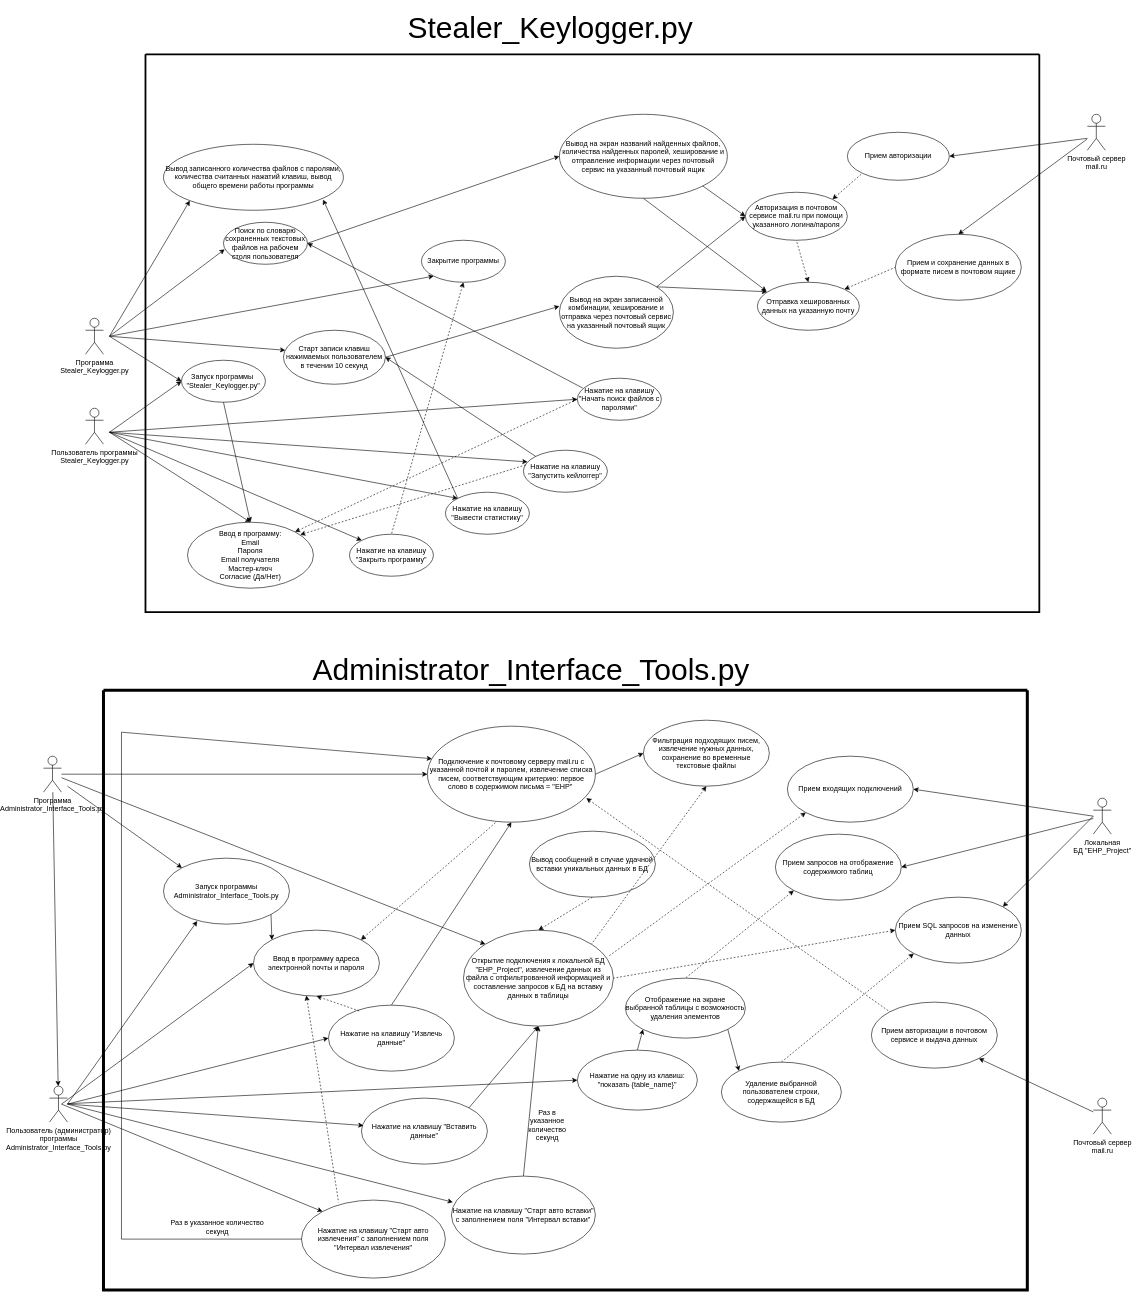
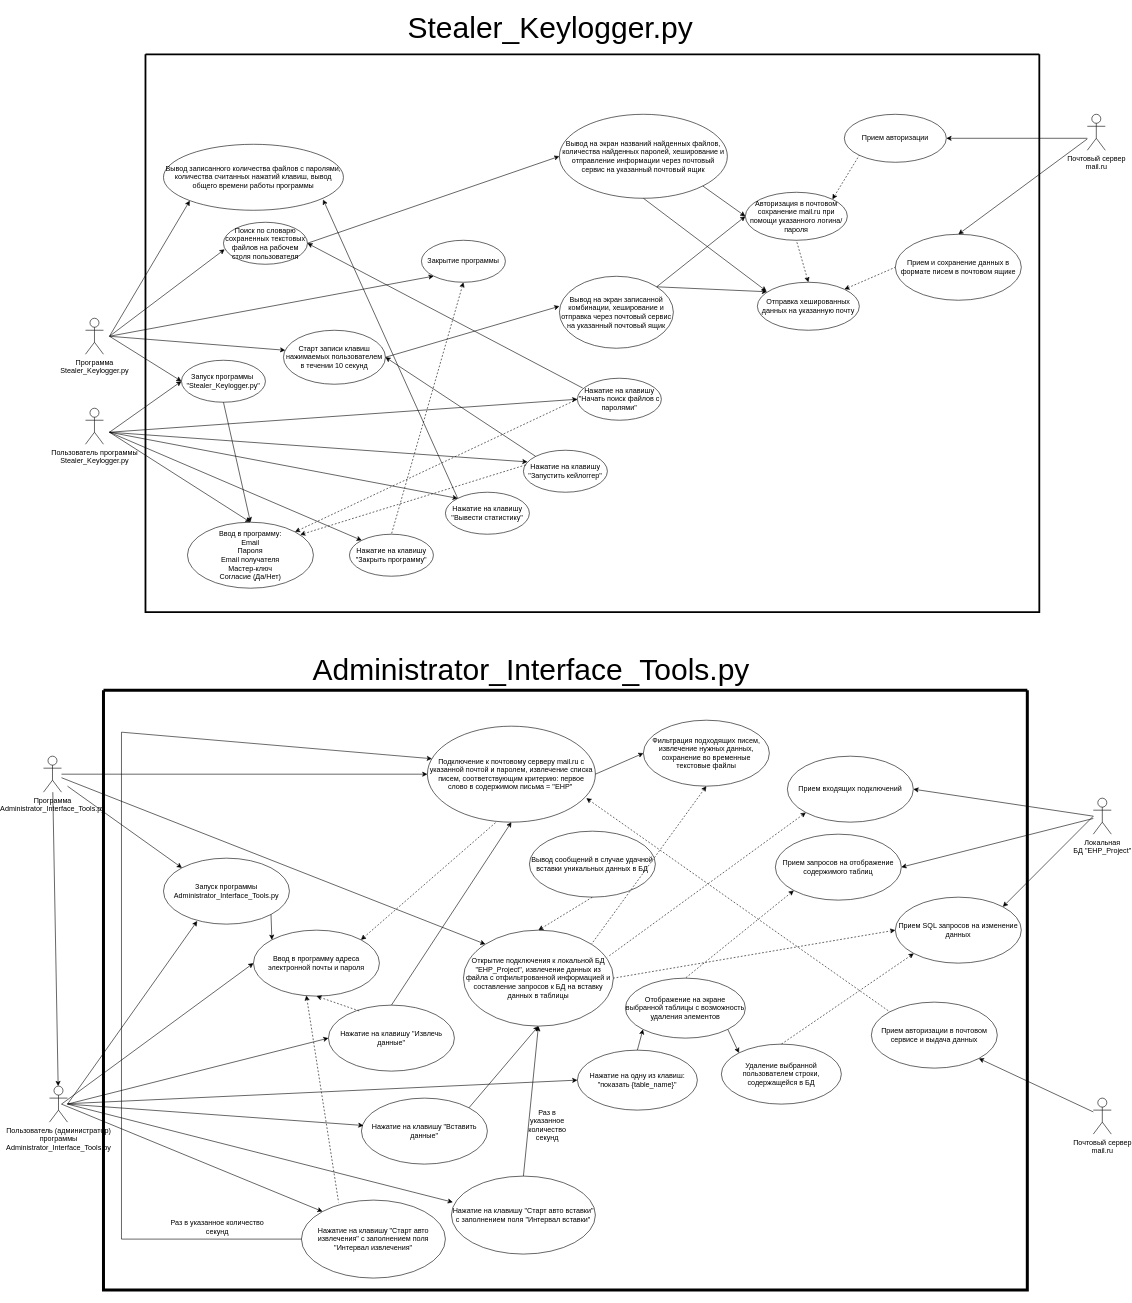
node "Прием авторизации": moved (899, 156) -> (896, 138)
node "Авторизация в почтовом сервисе mail.ru при помощи указанного логина/пароля": label "Авторизация в почтовом сервисе mail.ru при помощи указанного логина/пароля" -> "Авторизация в почтовом сохранение mail.ru при помощи указанного логина/пароля"
node "Удаление выбранной пользователем строки, содержащейся в БД": moved (782, 1092) -> (782, 1074)
